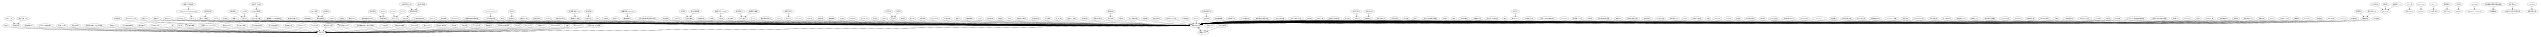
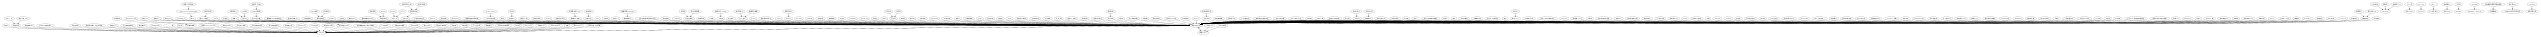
node "chiu_chiu__": label "chiu_chiu__" -> "chiu_星光如海__"
node "仰望_BoOlD": removed
